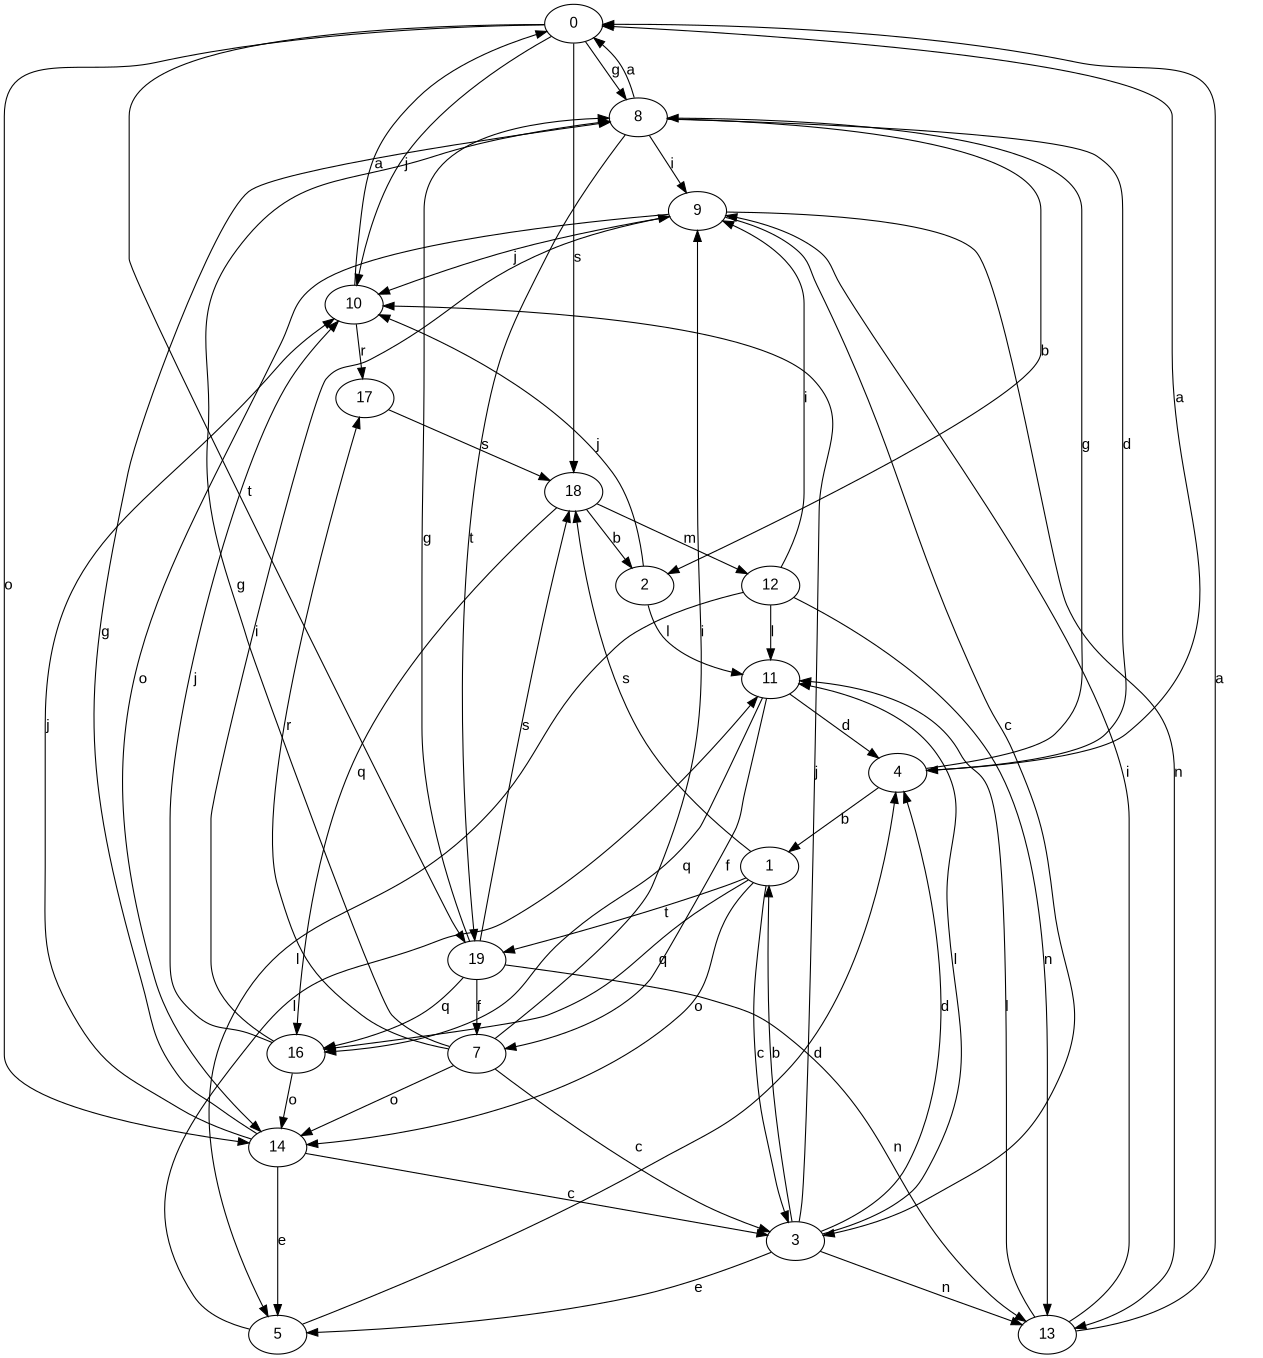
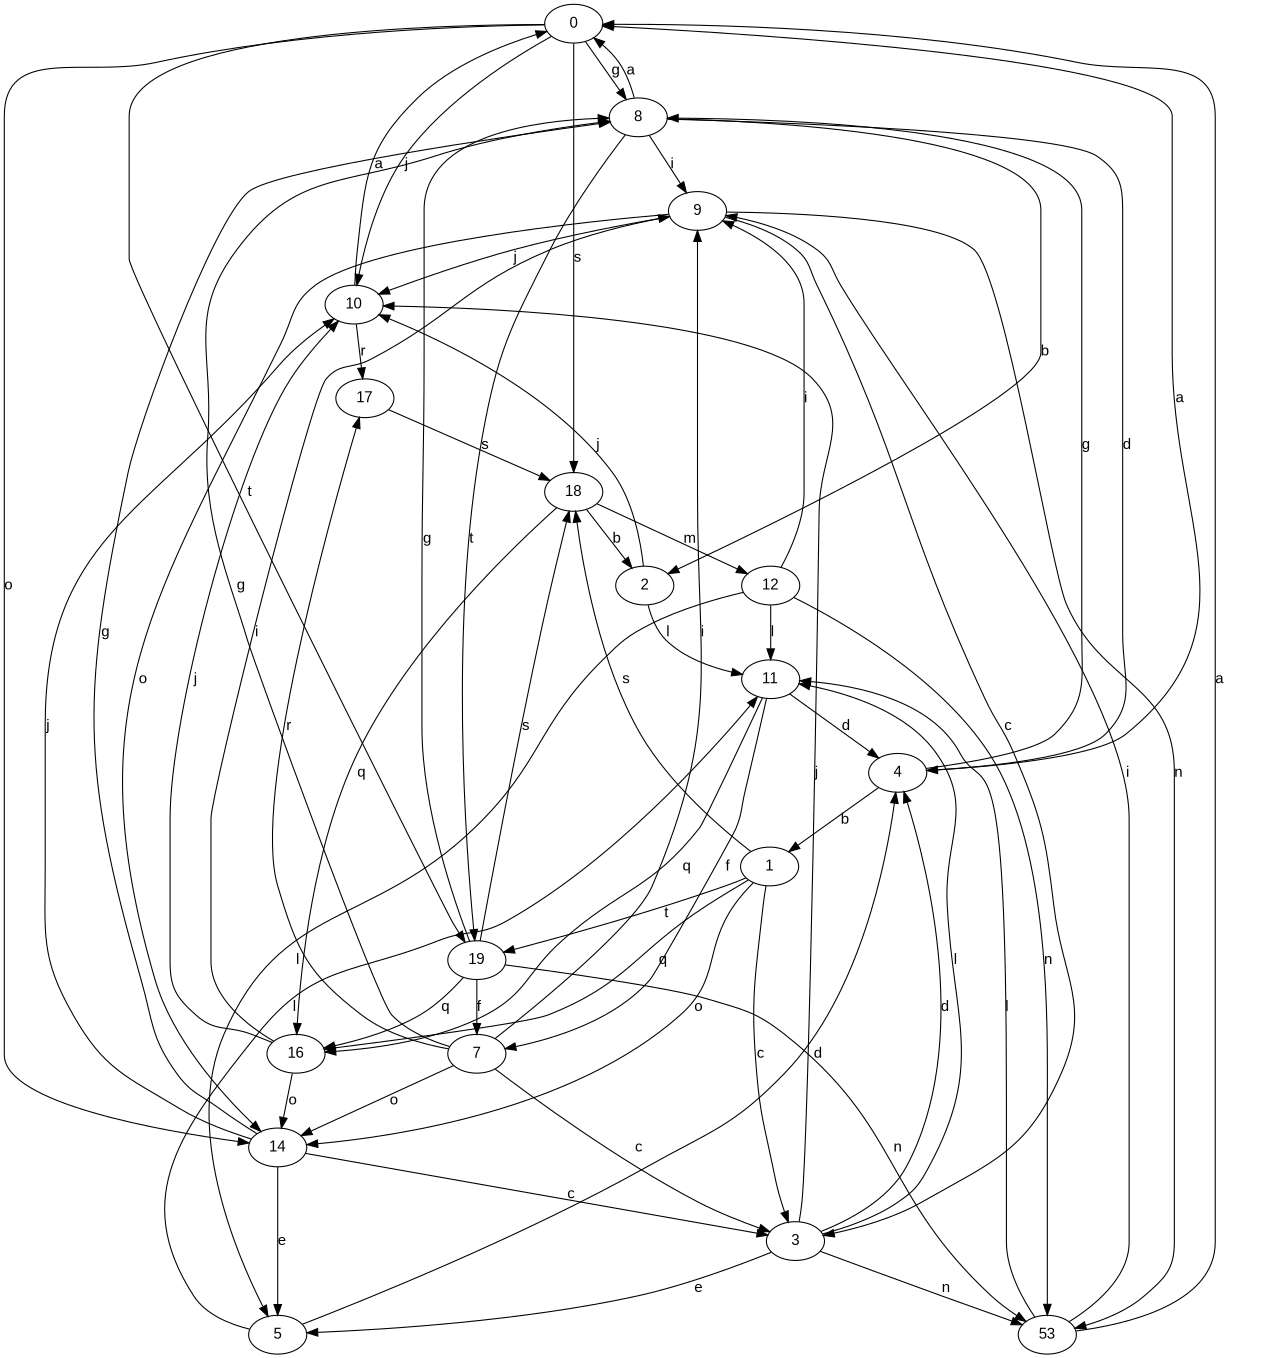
edge "3" -> "1": removed, label "b"
node "13": label "13" -> "53"
